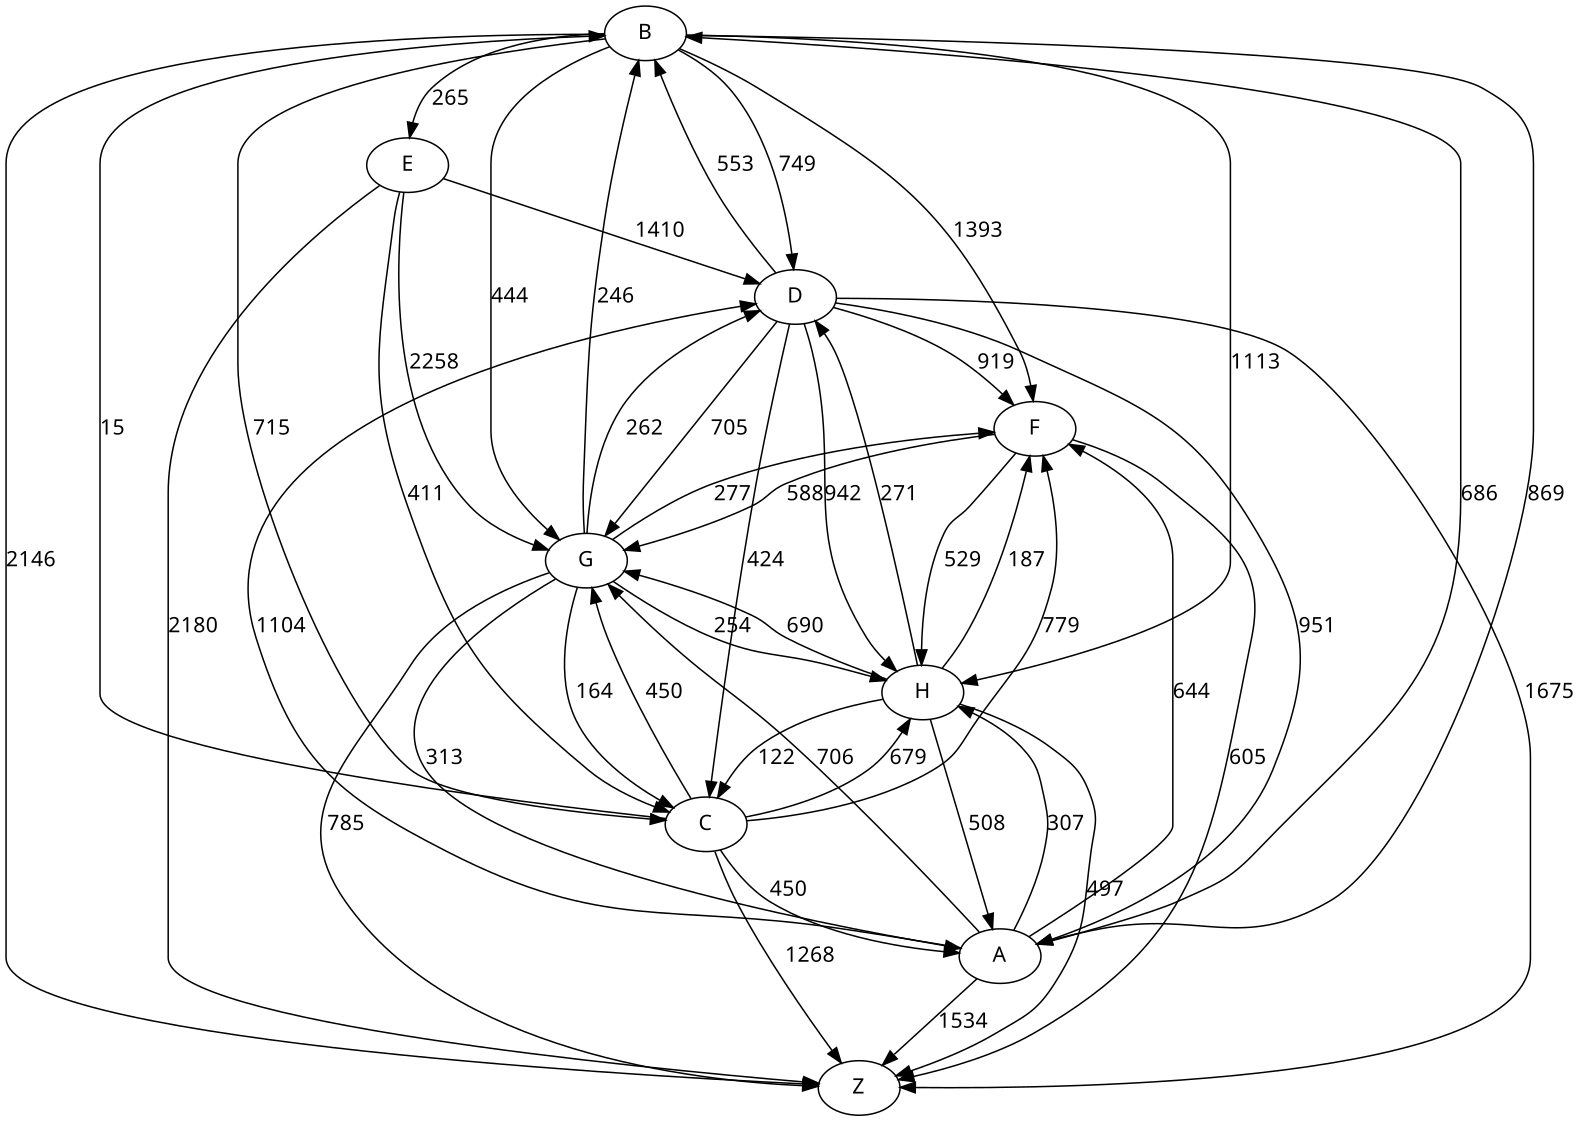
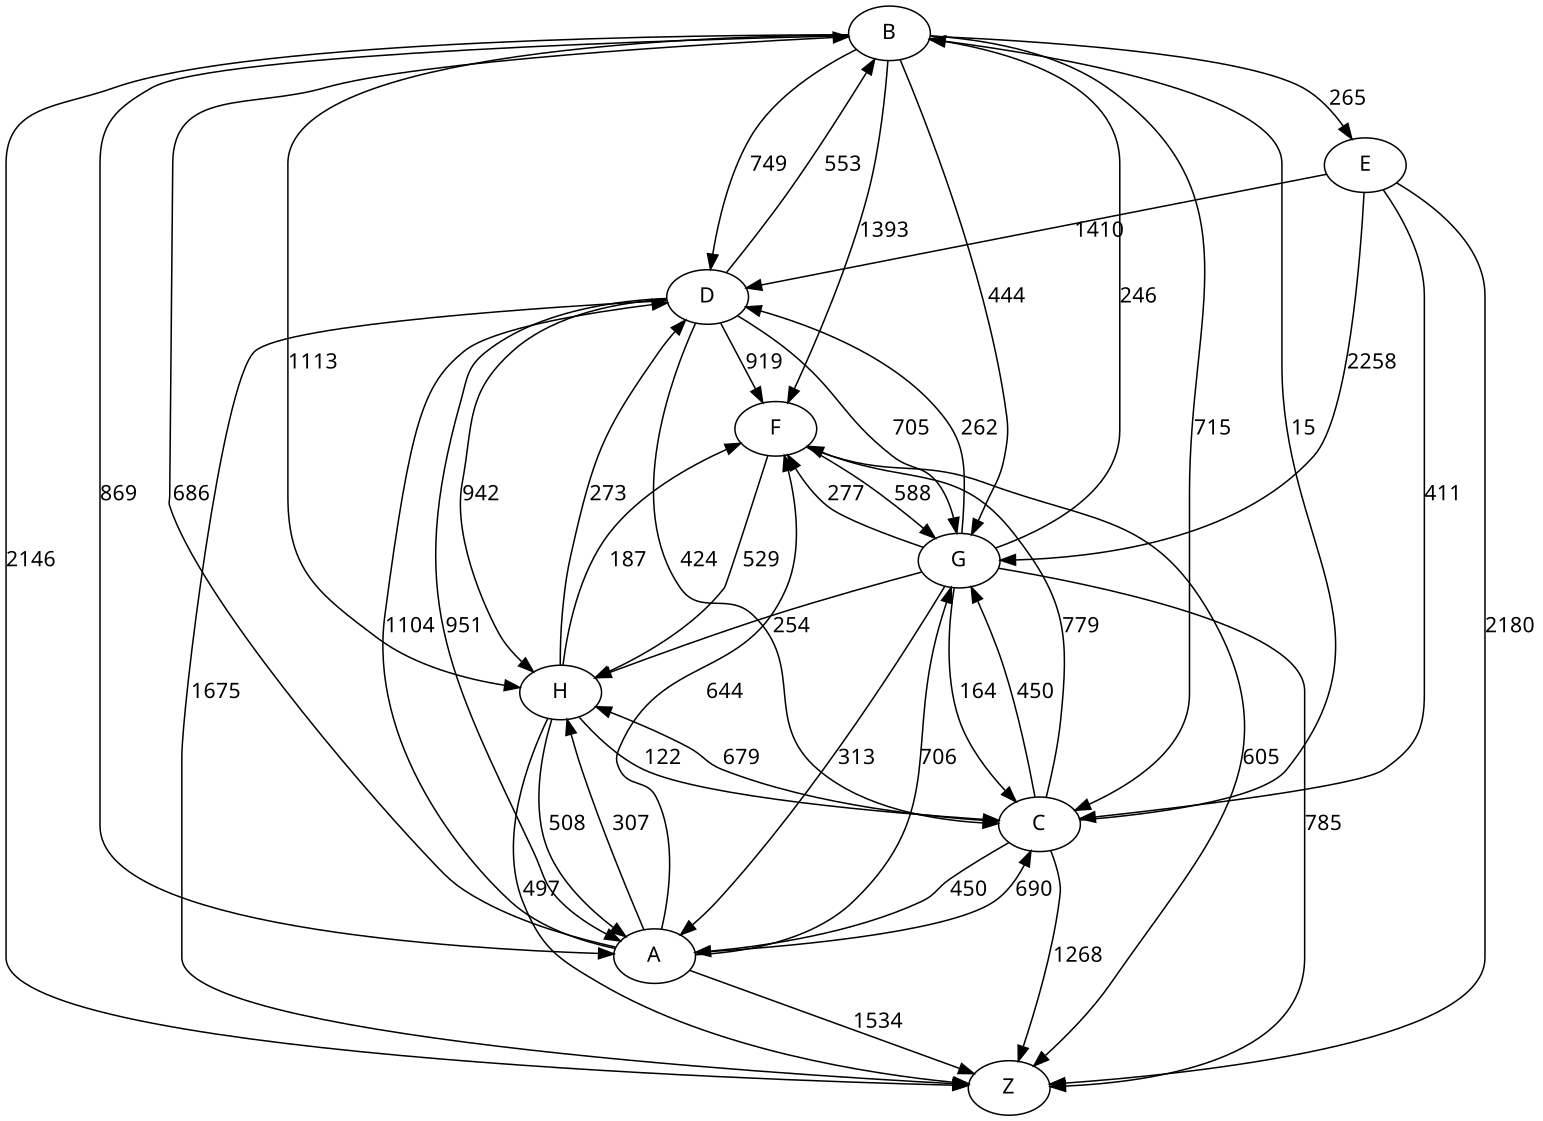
edge "H" -> "D": label "271" -> "273"
edge "H" -> "G": removed, label "690"
edge "A" -> "C": added, label "690"
